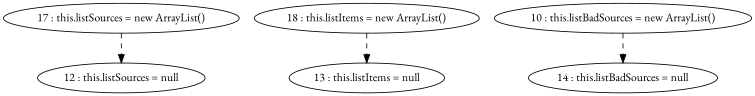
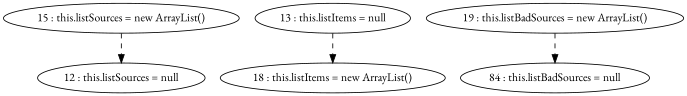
node "17 : this.listSources = new ArrayList()": label "17 : this.listSources = new ArrayList()" -> "15 : this.listSources = new ArrayList()"
node "10 : this.listBadSources = new ArrayList()": label "10 : this.listBadSources = new ArrayList()" -> "19 : this.listBadSources = new ArrayList()"
edge "18 : this.listItems = new ArrayList()" -> "13 : this.listItems = null": reversed
node "14 : this.listBadSources = null": label "14 : this.listBadSources = null" -> "84 : this.listBadSources = null"
